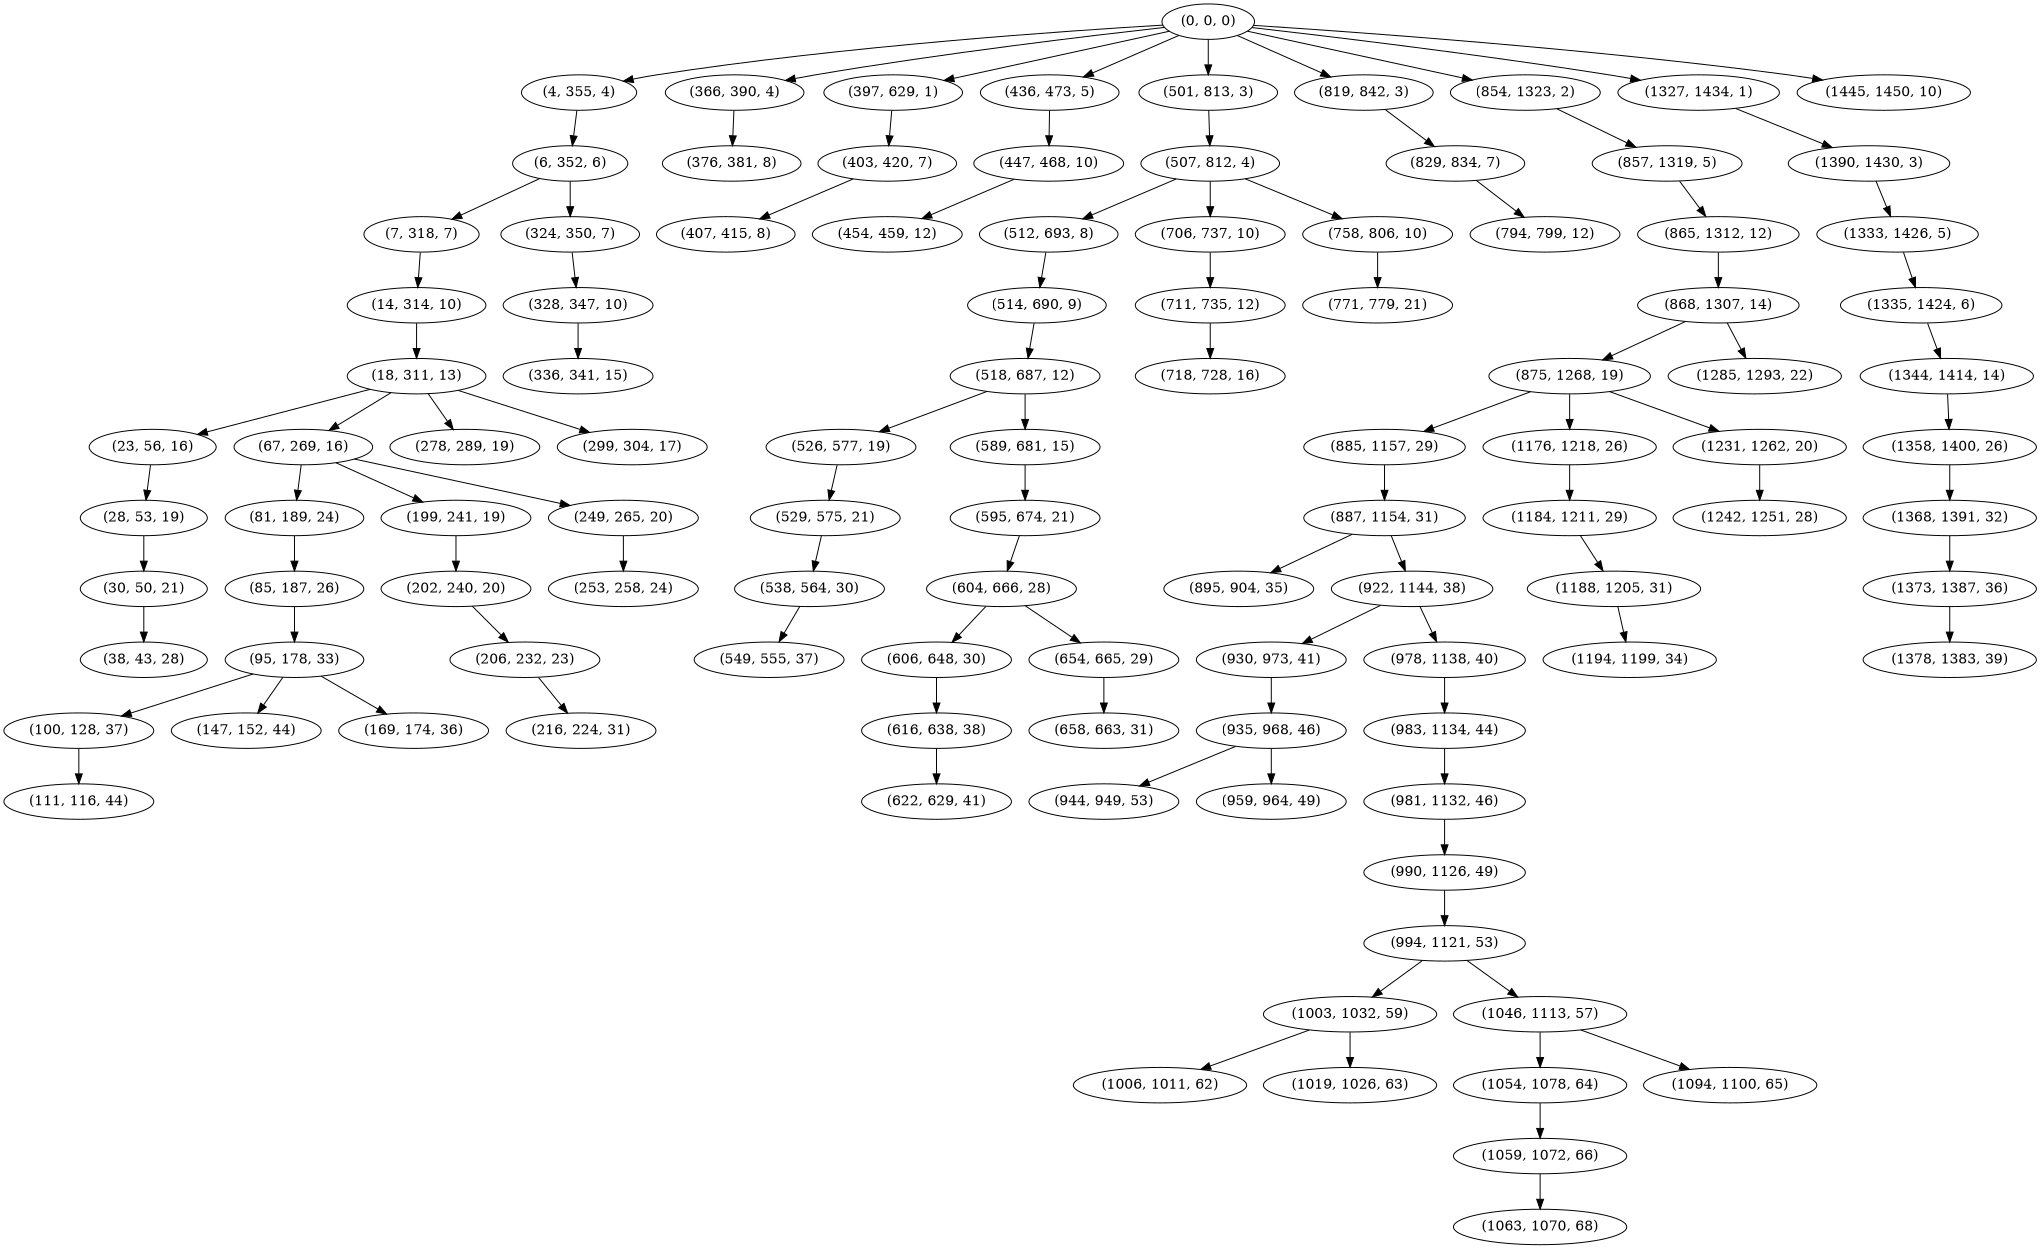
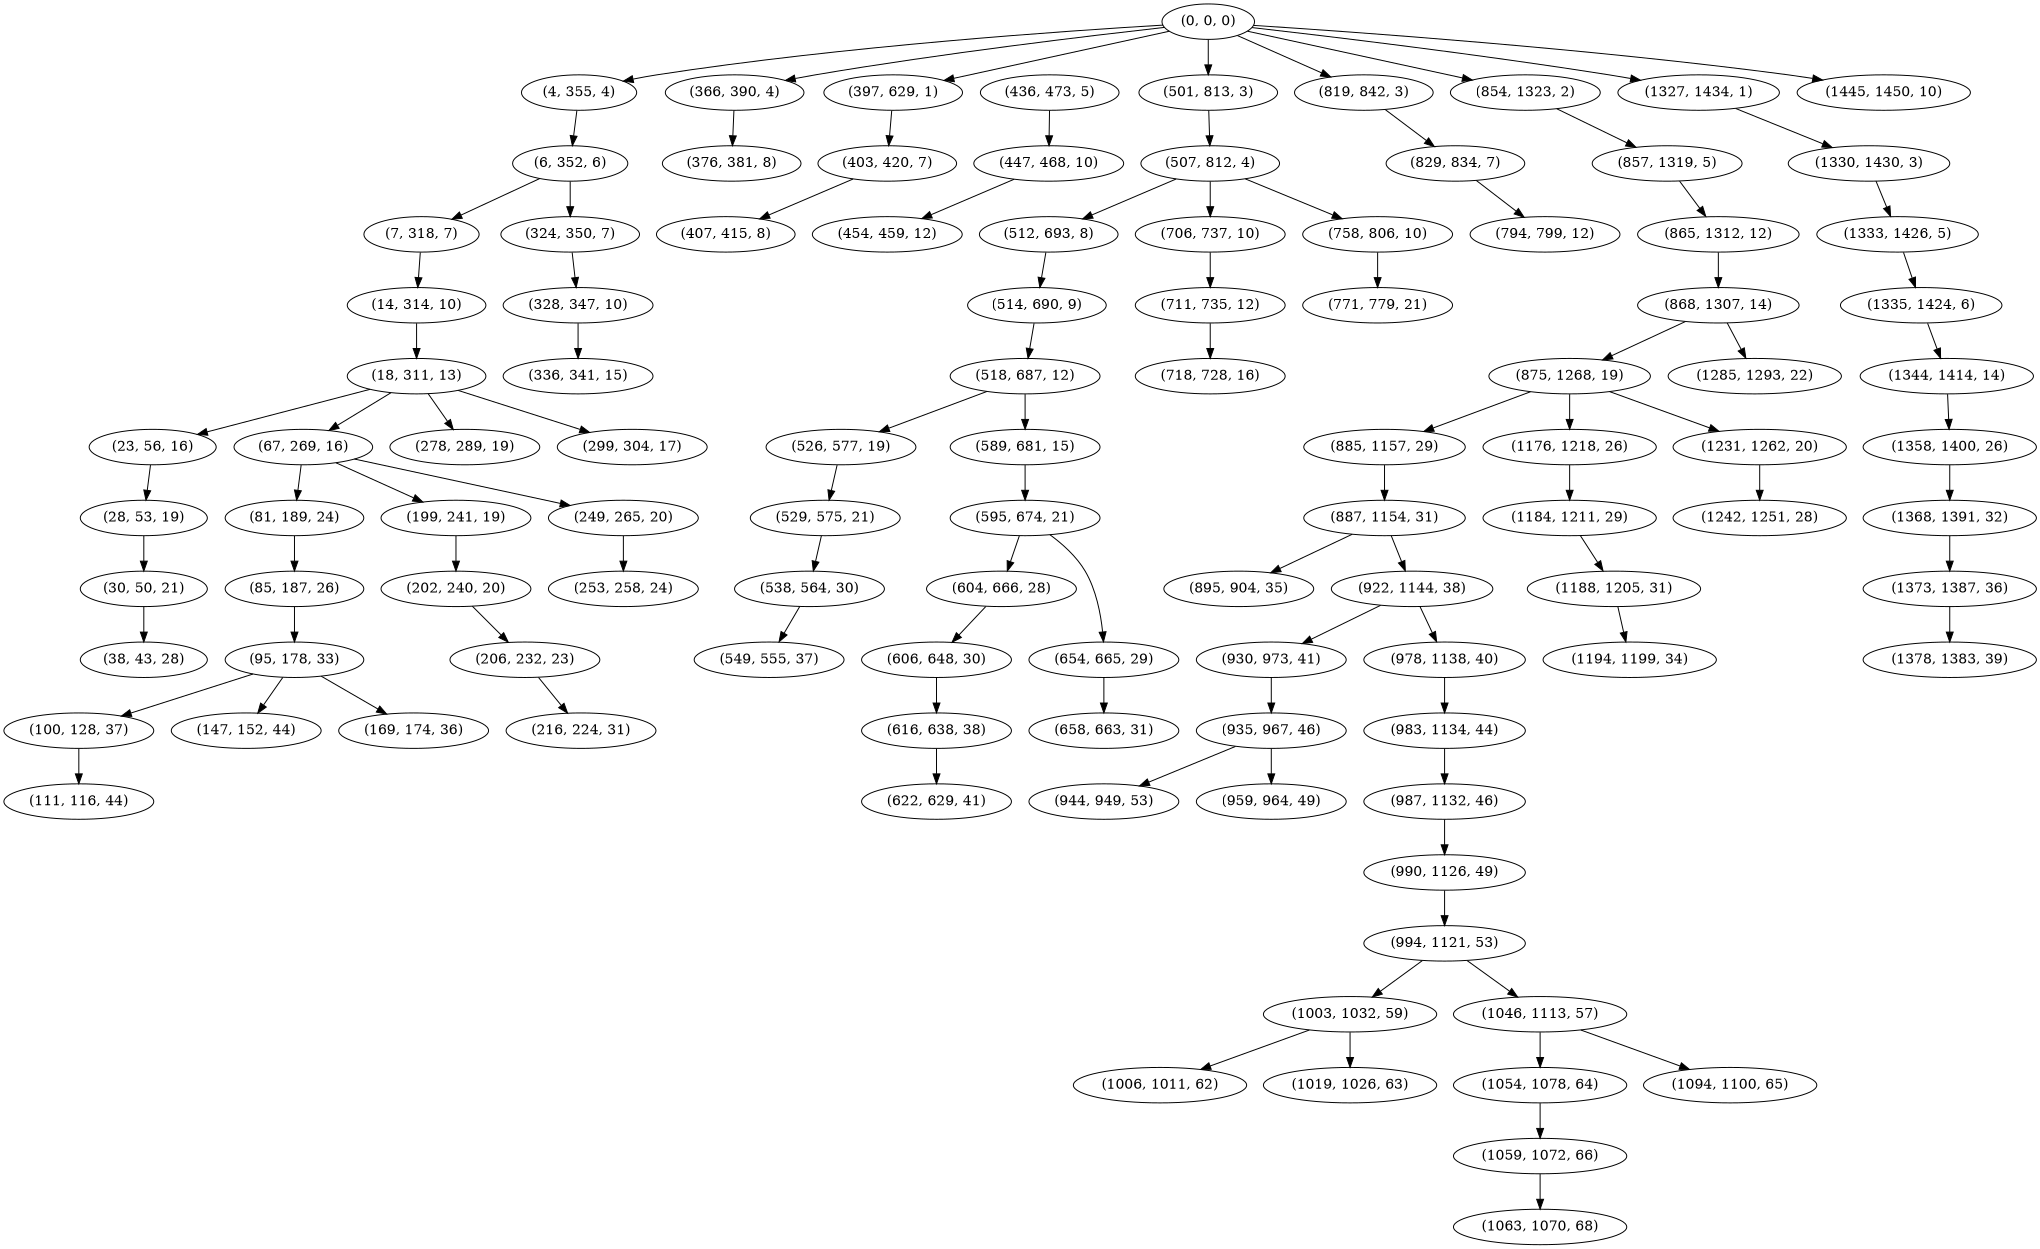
edge "(0, 0, 0)" -> "(436, 473, 5)": removed
node "(1390, 1430, 3)": label "(1390, 1430, 3)" -> "(1330, 1430, 3)"
edge "(604, 666, 28)" -> "(654, 665, 29)": now "(595, 674, 21)" -> "(654, 665, 29)"
node "(935, 968, 46)": label "(935, 968, 46)" -> "(935, 967, 46)"
node "(981, 1132, 46)": label "(981, 1132, 46)" -> "(987, 1132, 46)"
